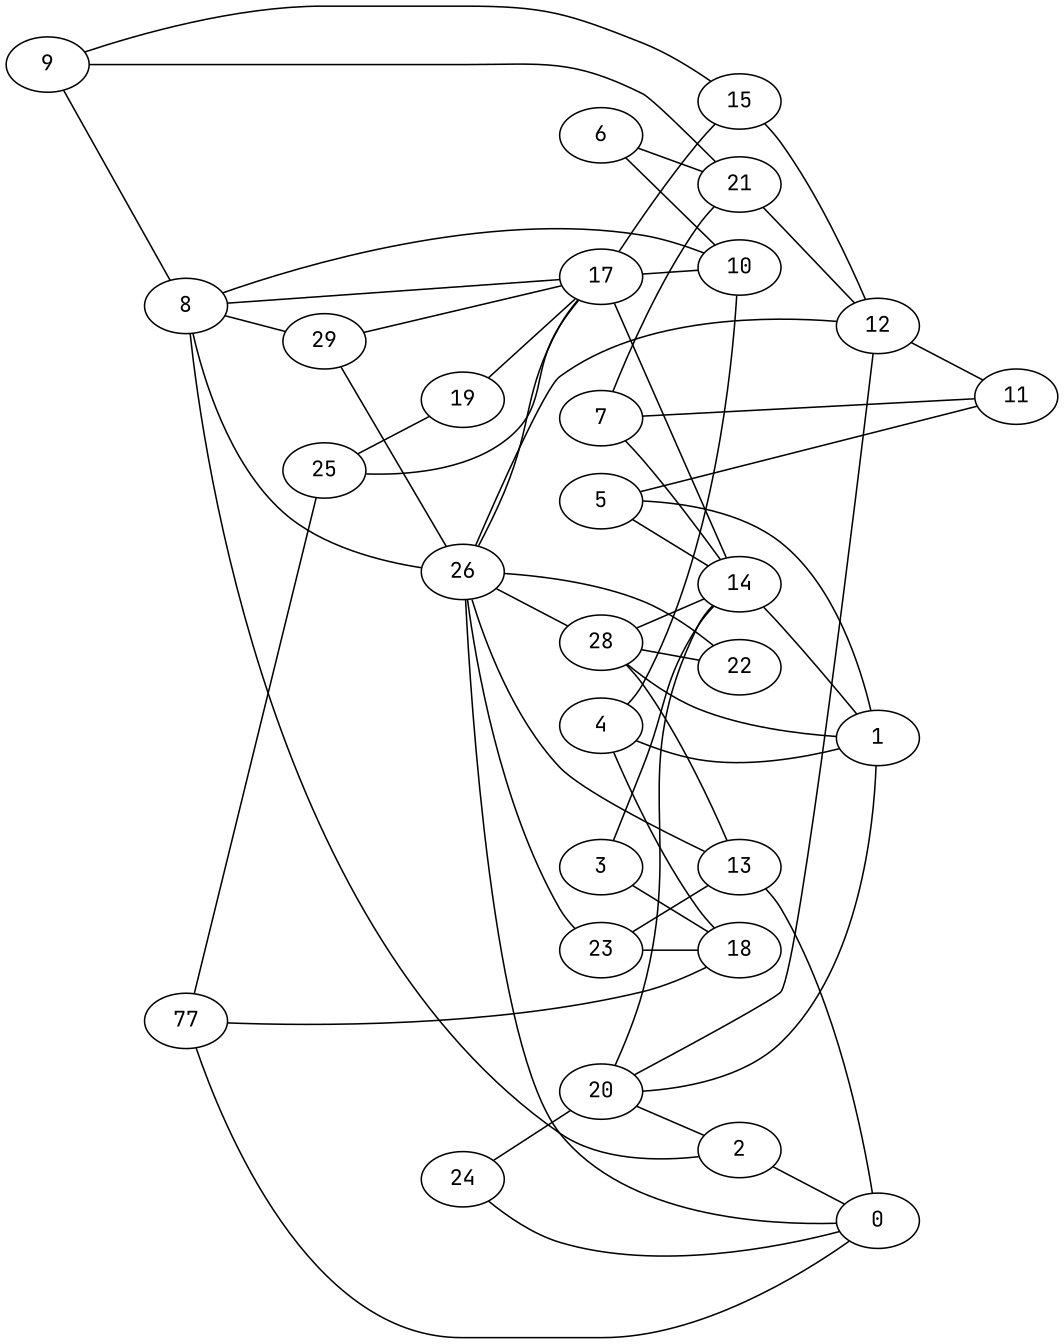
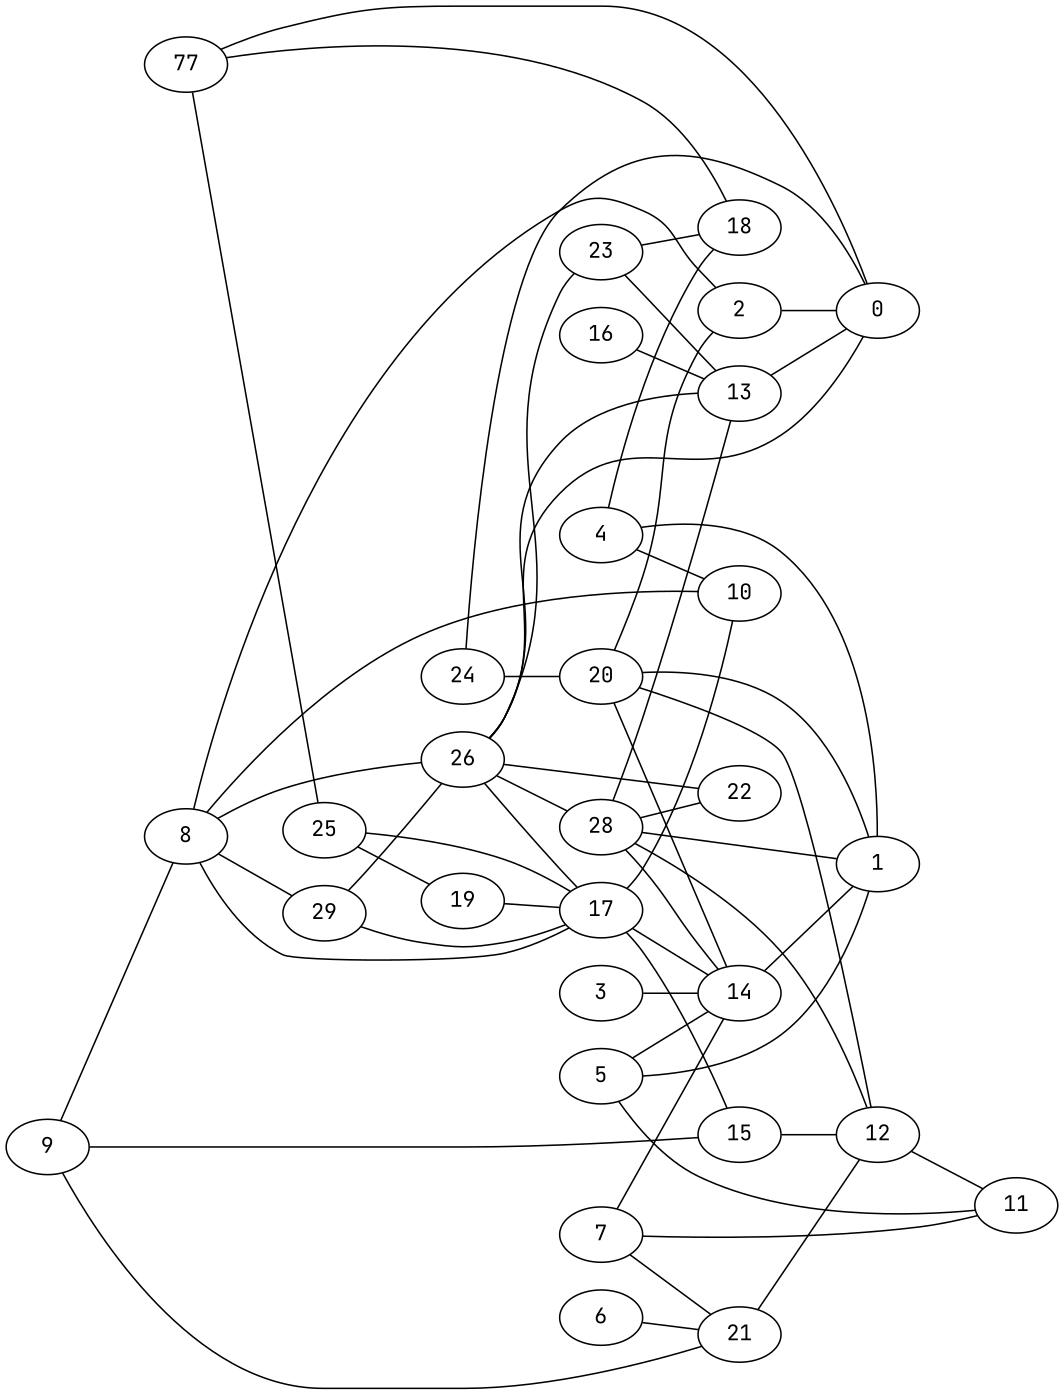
edge "6" -- "10": removed
node "16": added
edge "12" -- "26": now "12" -- "28"
edge "3" -- "18": removed
